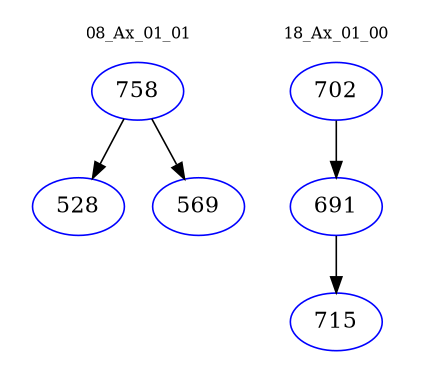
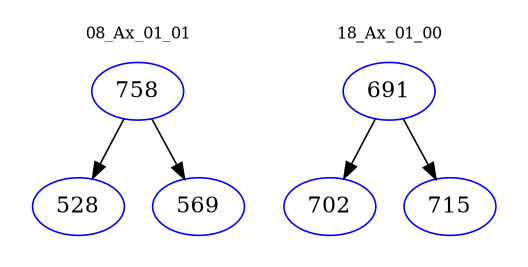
edge "702" -> "691": reversed
